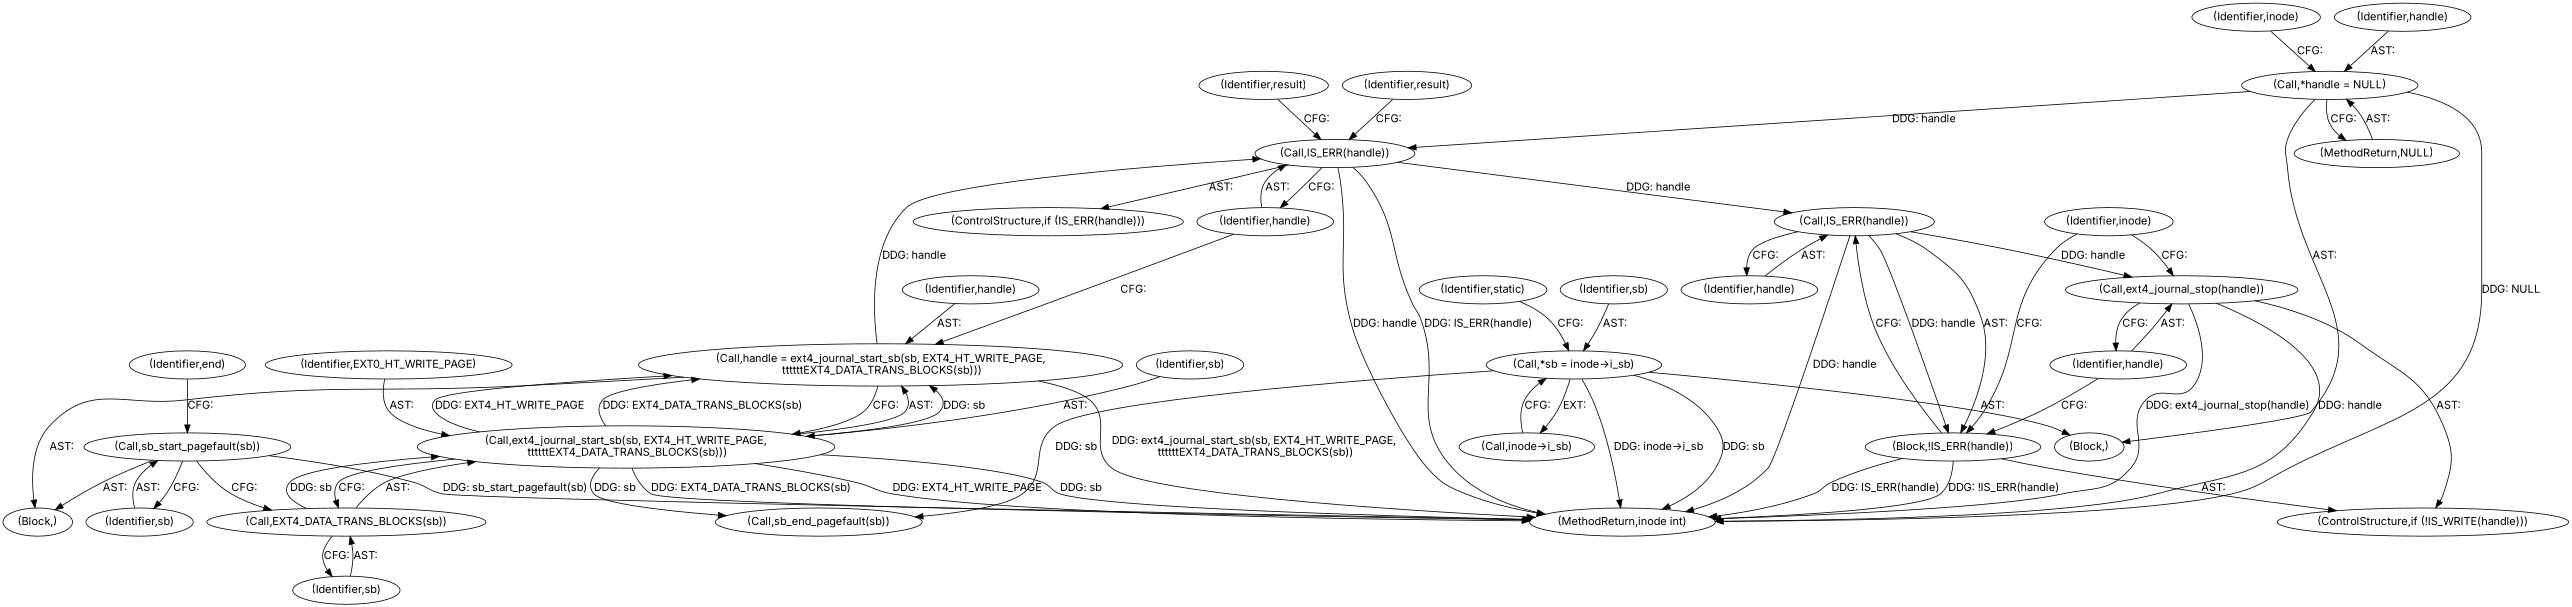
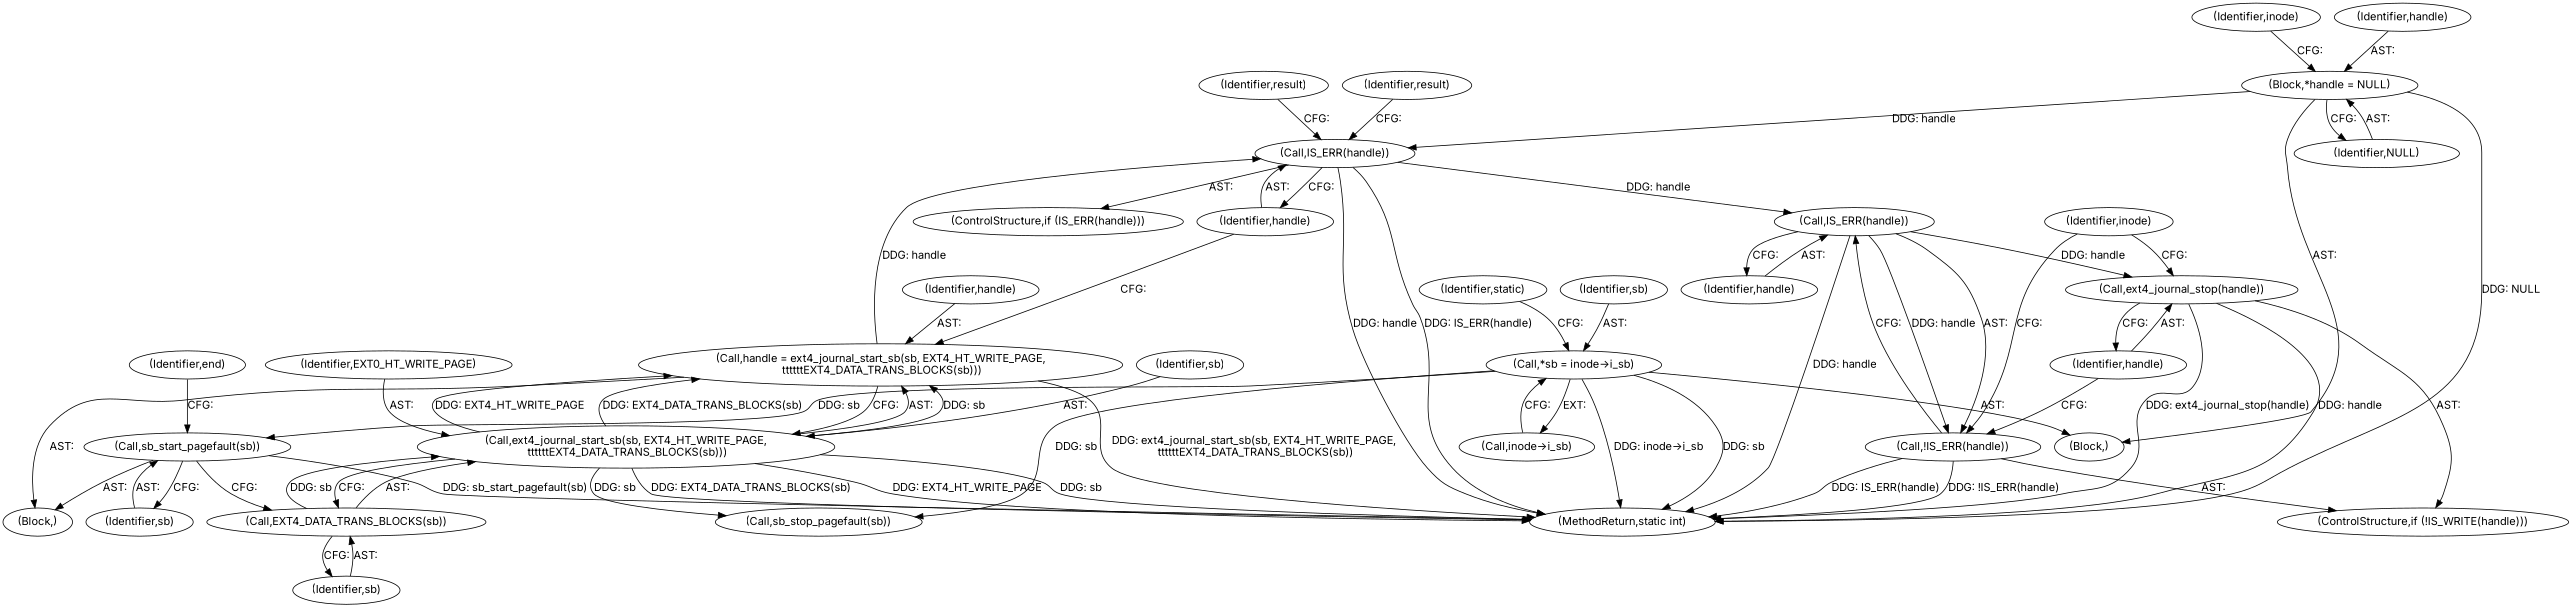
node "(Call,*handle = NULL)": label "(Call,*handle = NULL)" -> "(Block,*handle = NULL)"
node "(MethodReturn,NULL)": label "(MethodReturn,NULL)" -> "(Identifier,NULL)"
edge "(Call,*sb = inode->i_sb)" -> "(Call,sb_start_pagefault(sb))": added, label "DDG: sb"
node "(Block,!IS_ERR(handle))": label "(Block,!IS_ERR(handle))" -> "(Call,!IS_ERR(handle))"
node "(Call,sb_end_pagefault(sb))": label "(Call,sb_end_pagefault(sb))" -> "(Call,sb_stop_pagefault(sb))"
node "(MethodReturn,inode int)": label "(MethodReturn,inode int)" -> "(MethodReturn,static int)"
